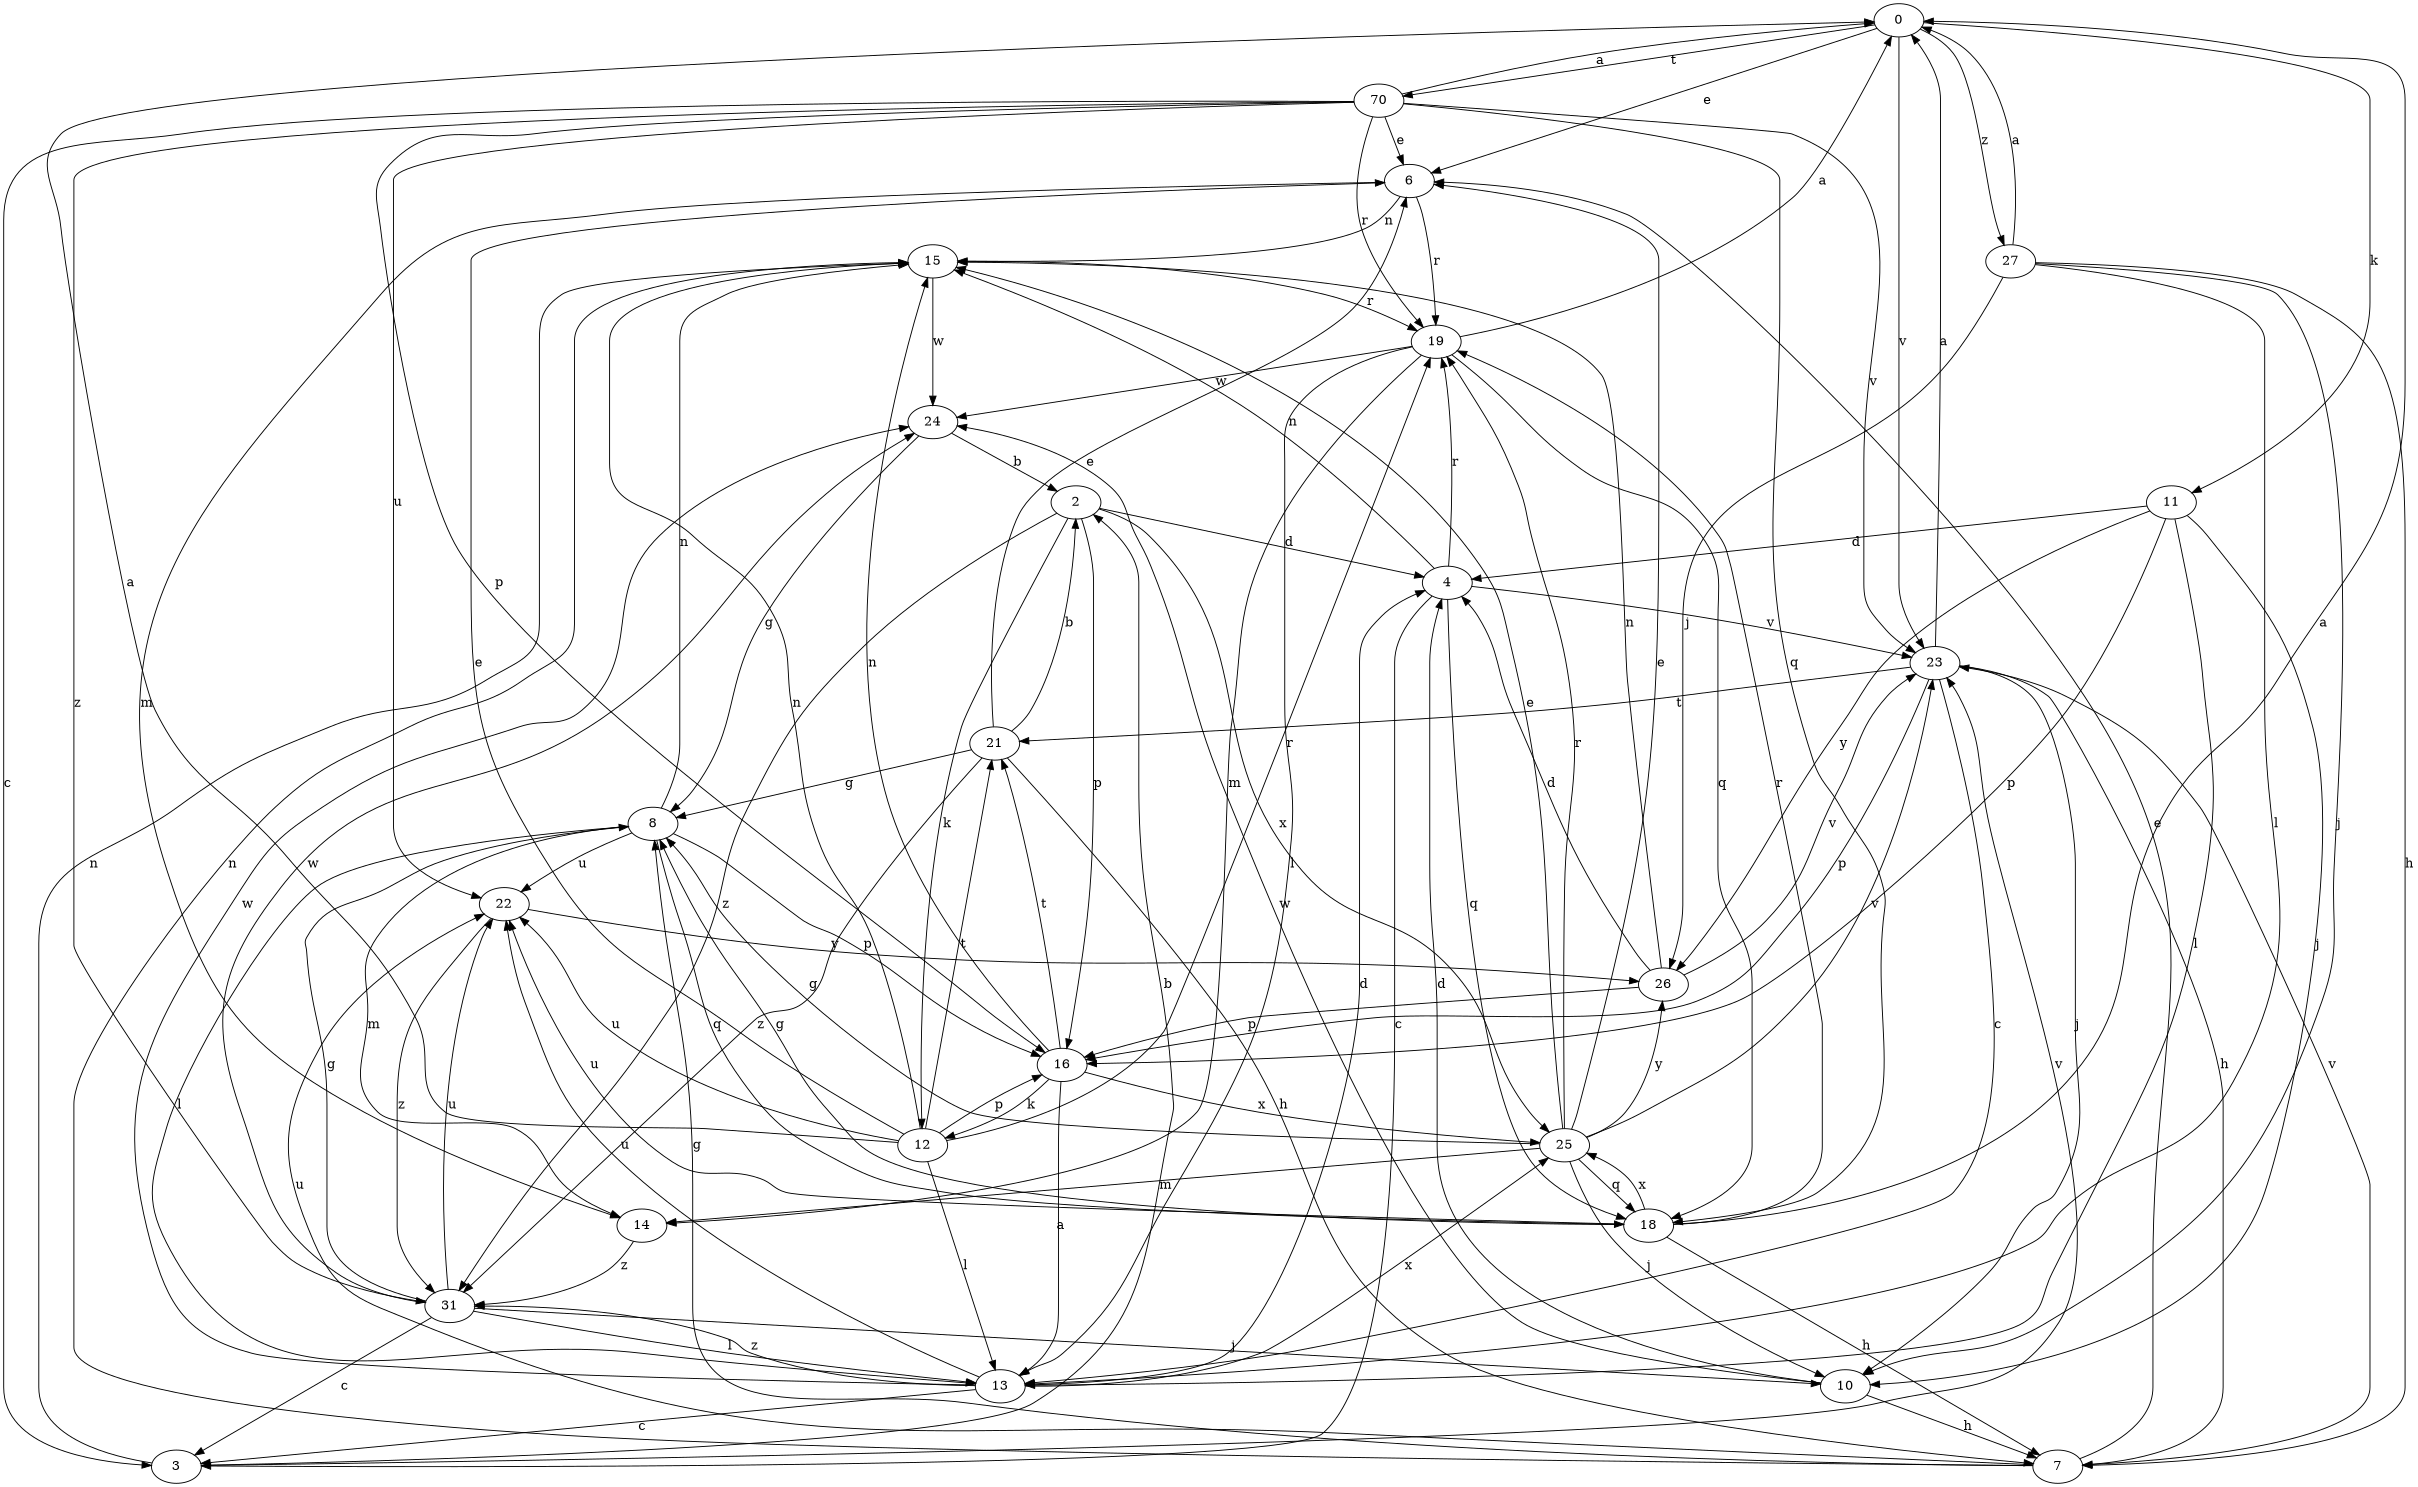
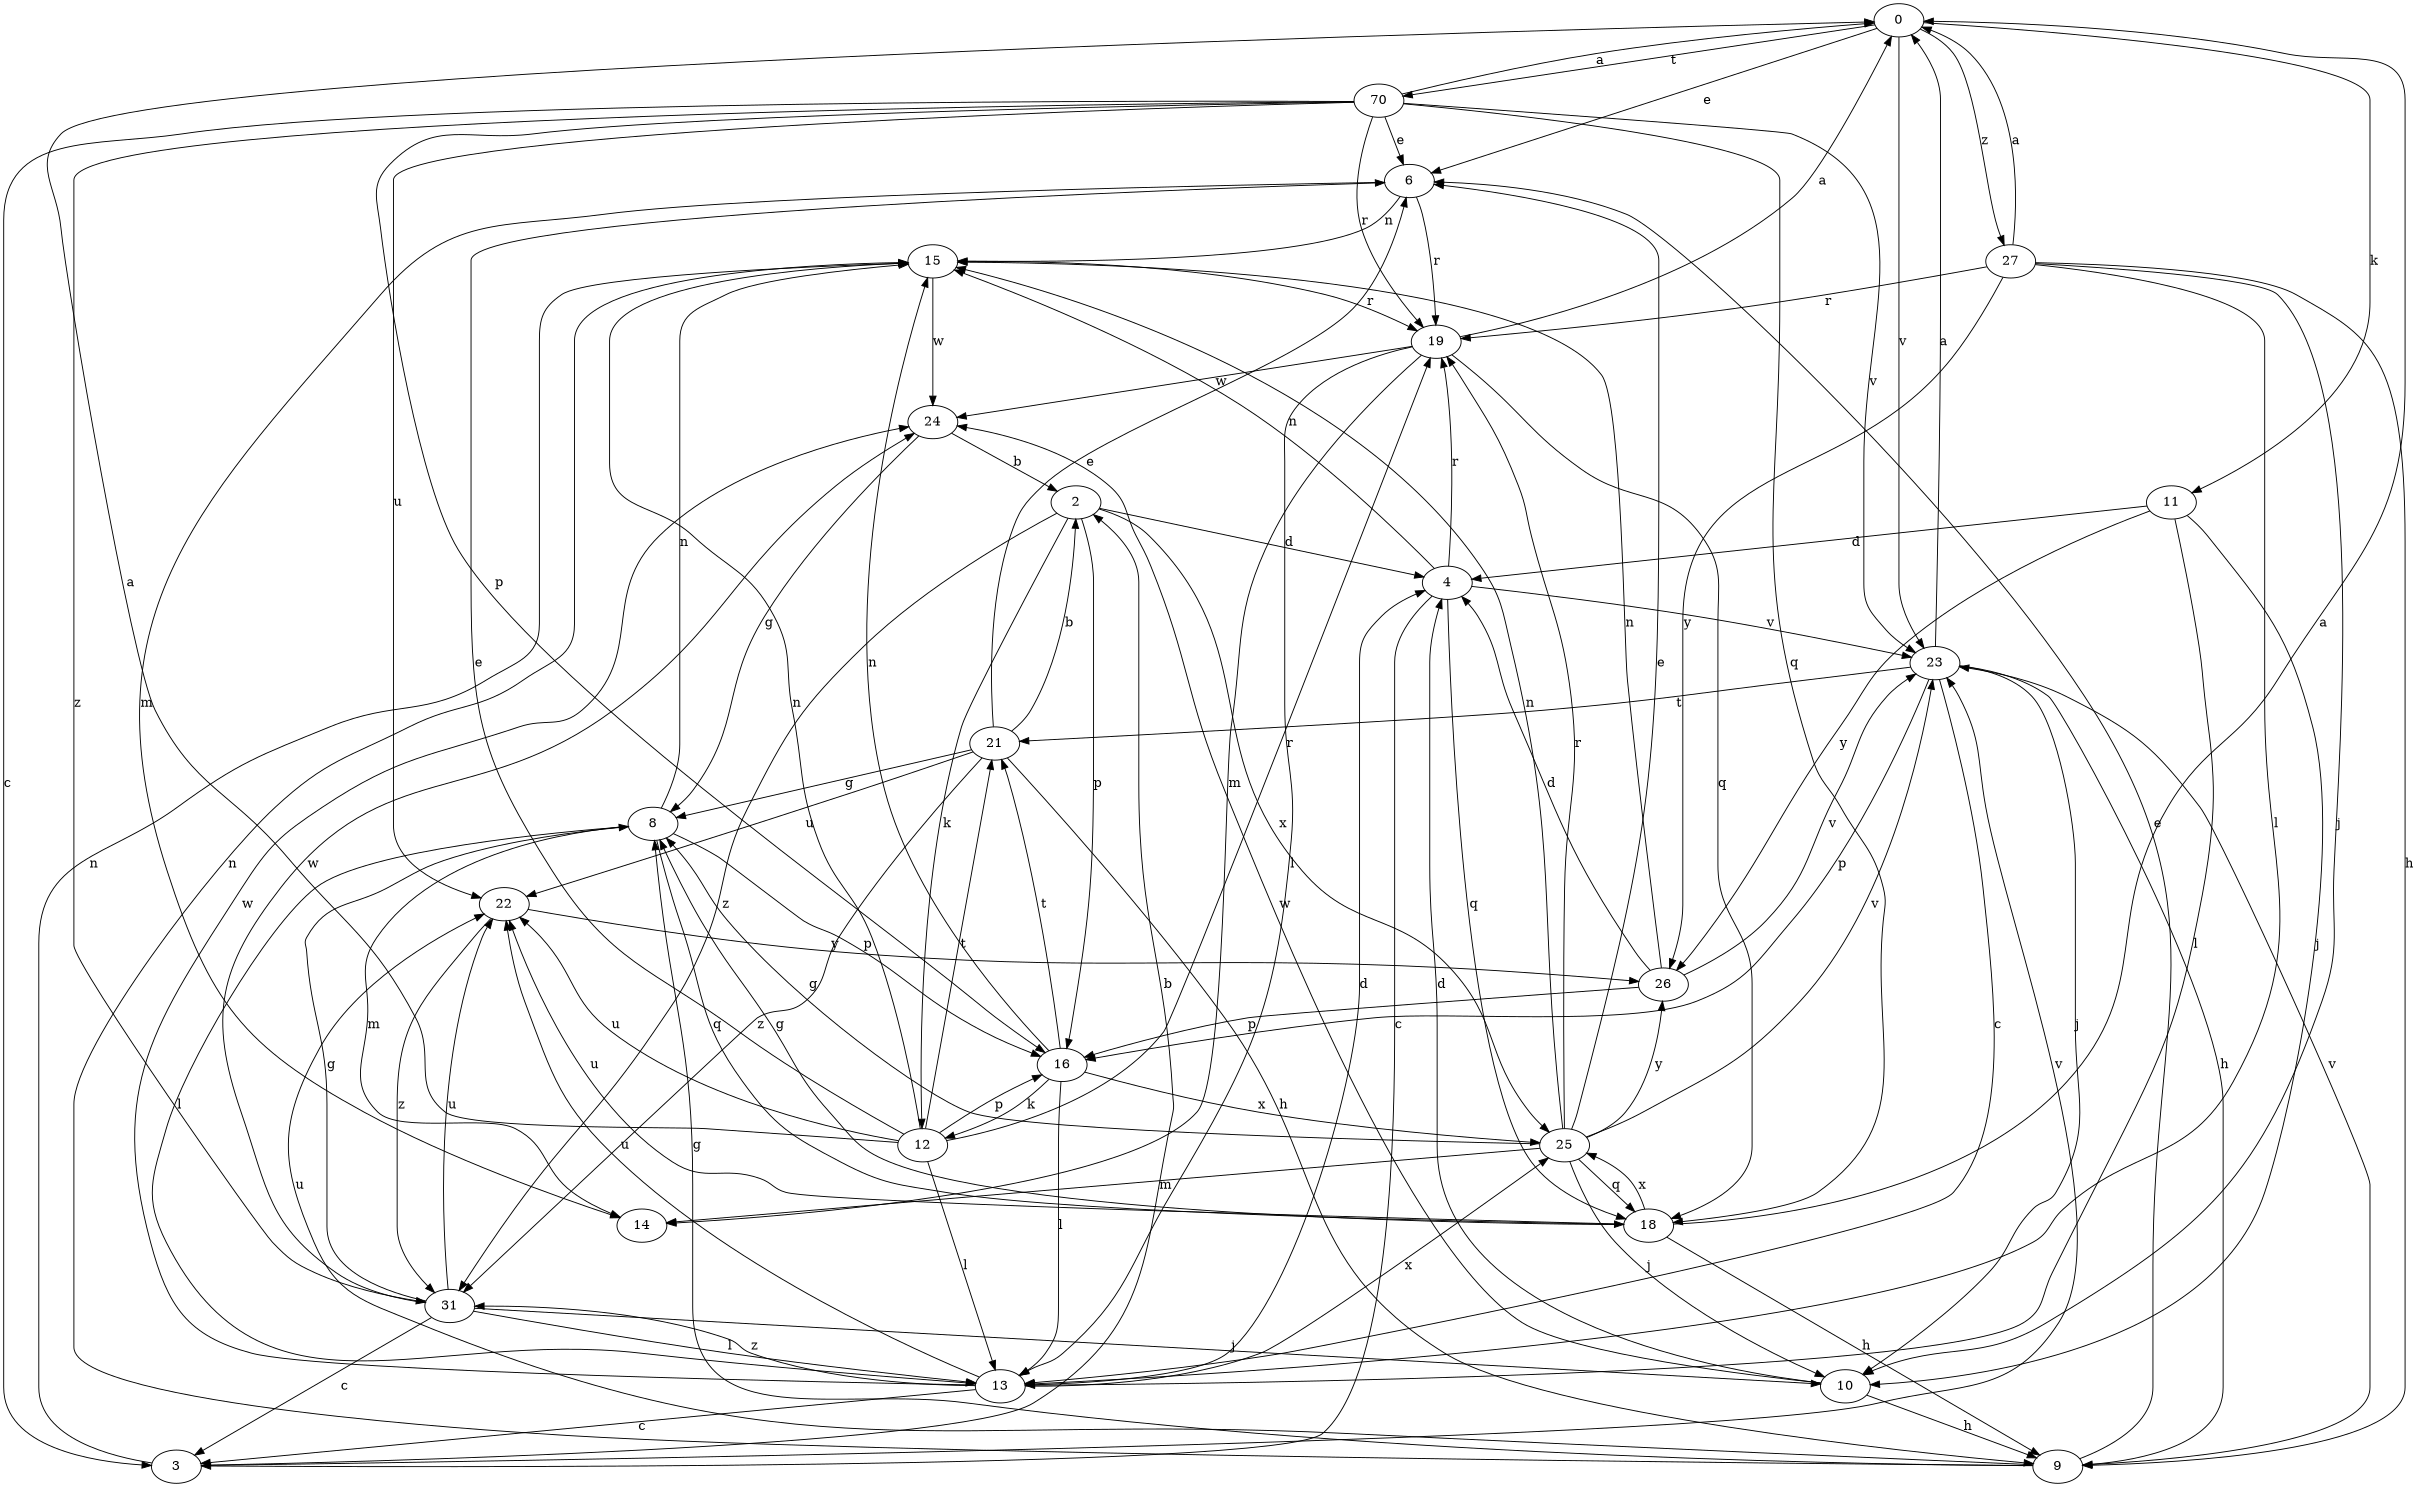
edge "27" -> "26": label "j" -> "y"
edge "25" -> "15": label "e" -> "n"
edge "18" -> "19": now "27" -> "19"
edge "8" -> "22": now "21" -> "22"
edge "11" -> "16": removed, label "p"
edge "16" -> "13": label "a" -> "l"
edge "14" -> "31": removed, label "z"
node "7": label "7" -> "9"
